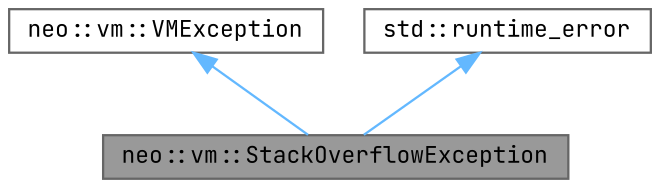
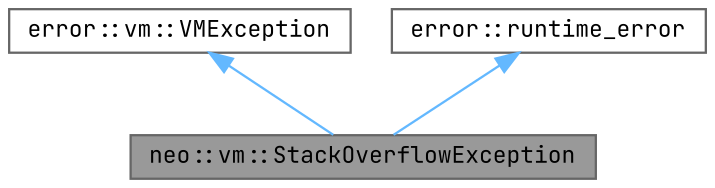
node "neo::vm::VMException": label "neo::vm::VMException" -> "error::vm::VMException"
node "std::runtime_error": label "std::runtime_error" -> "error::runtime_error"
